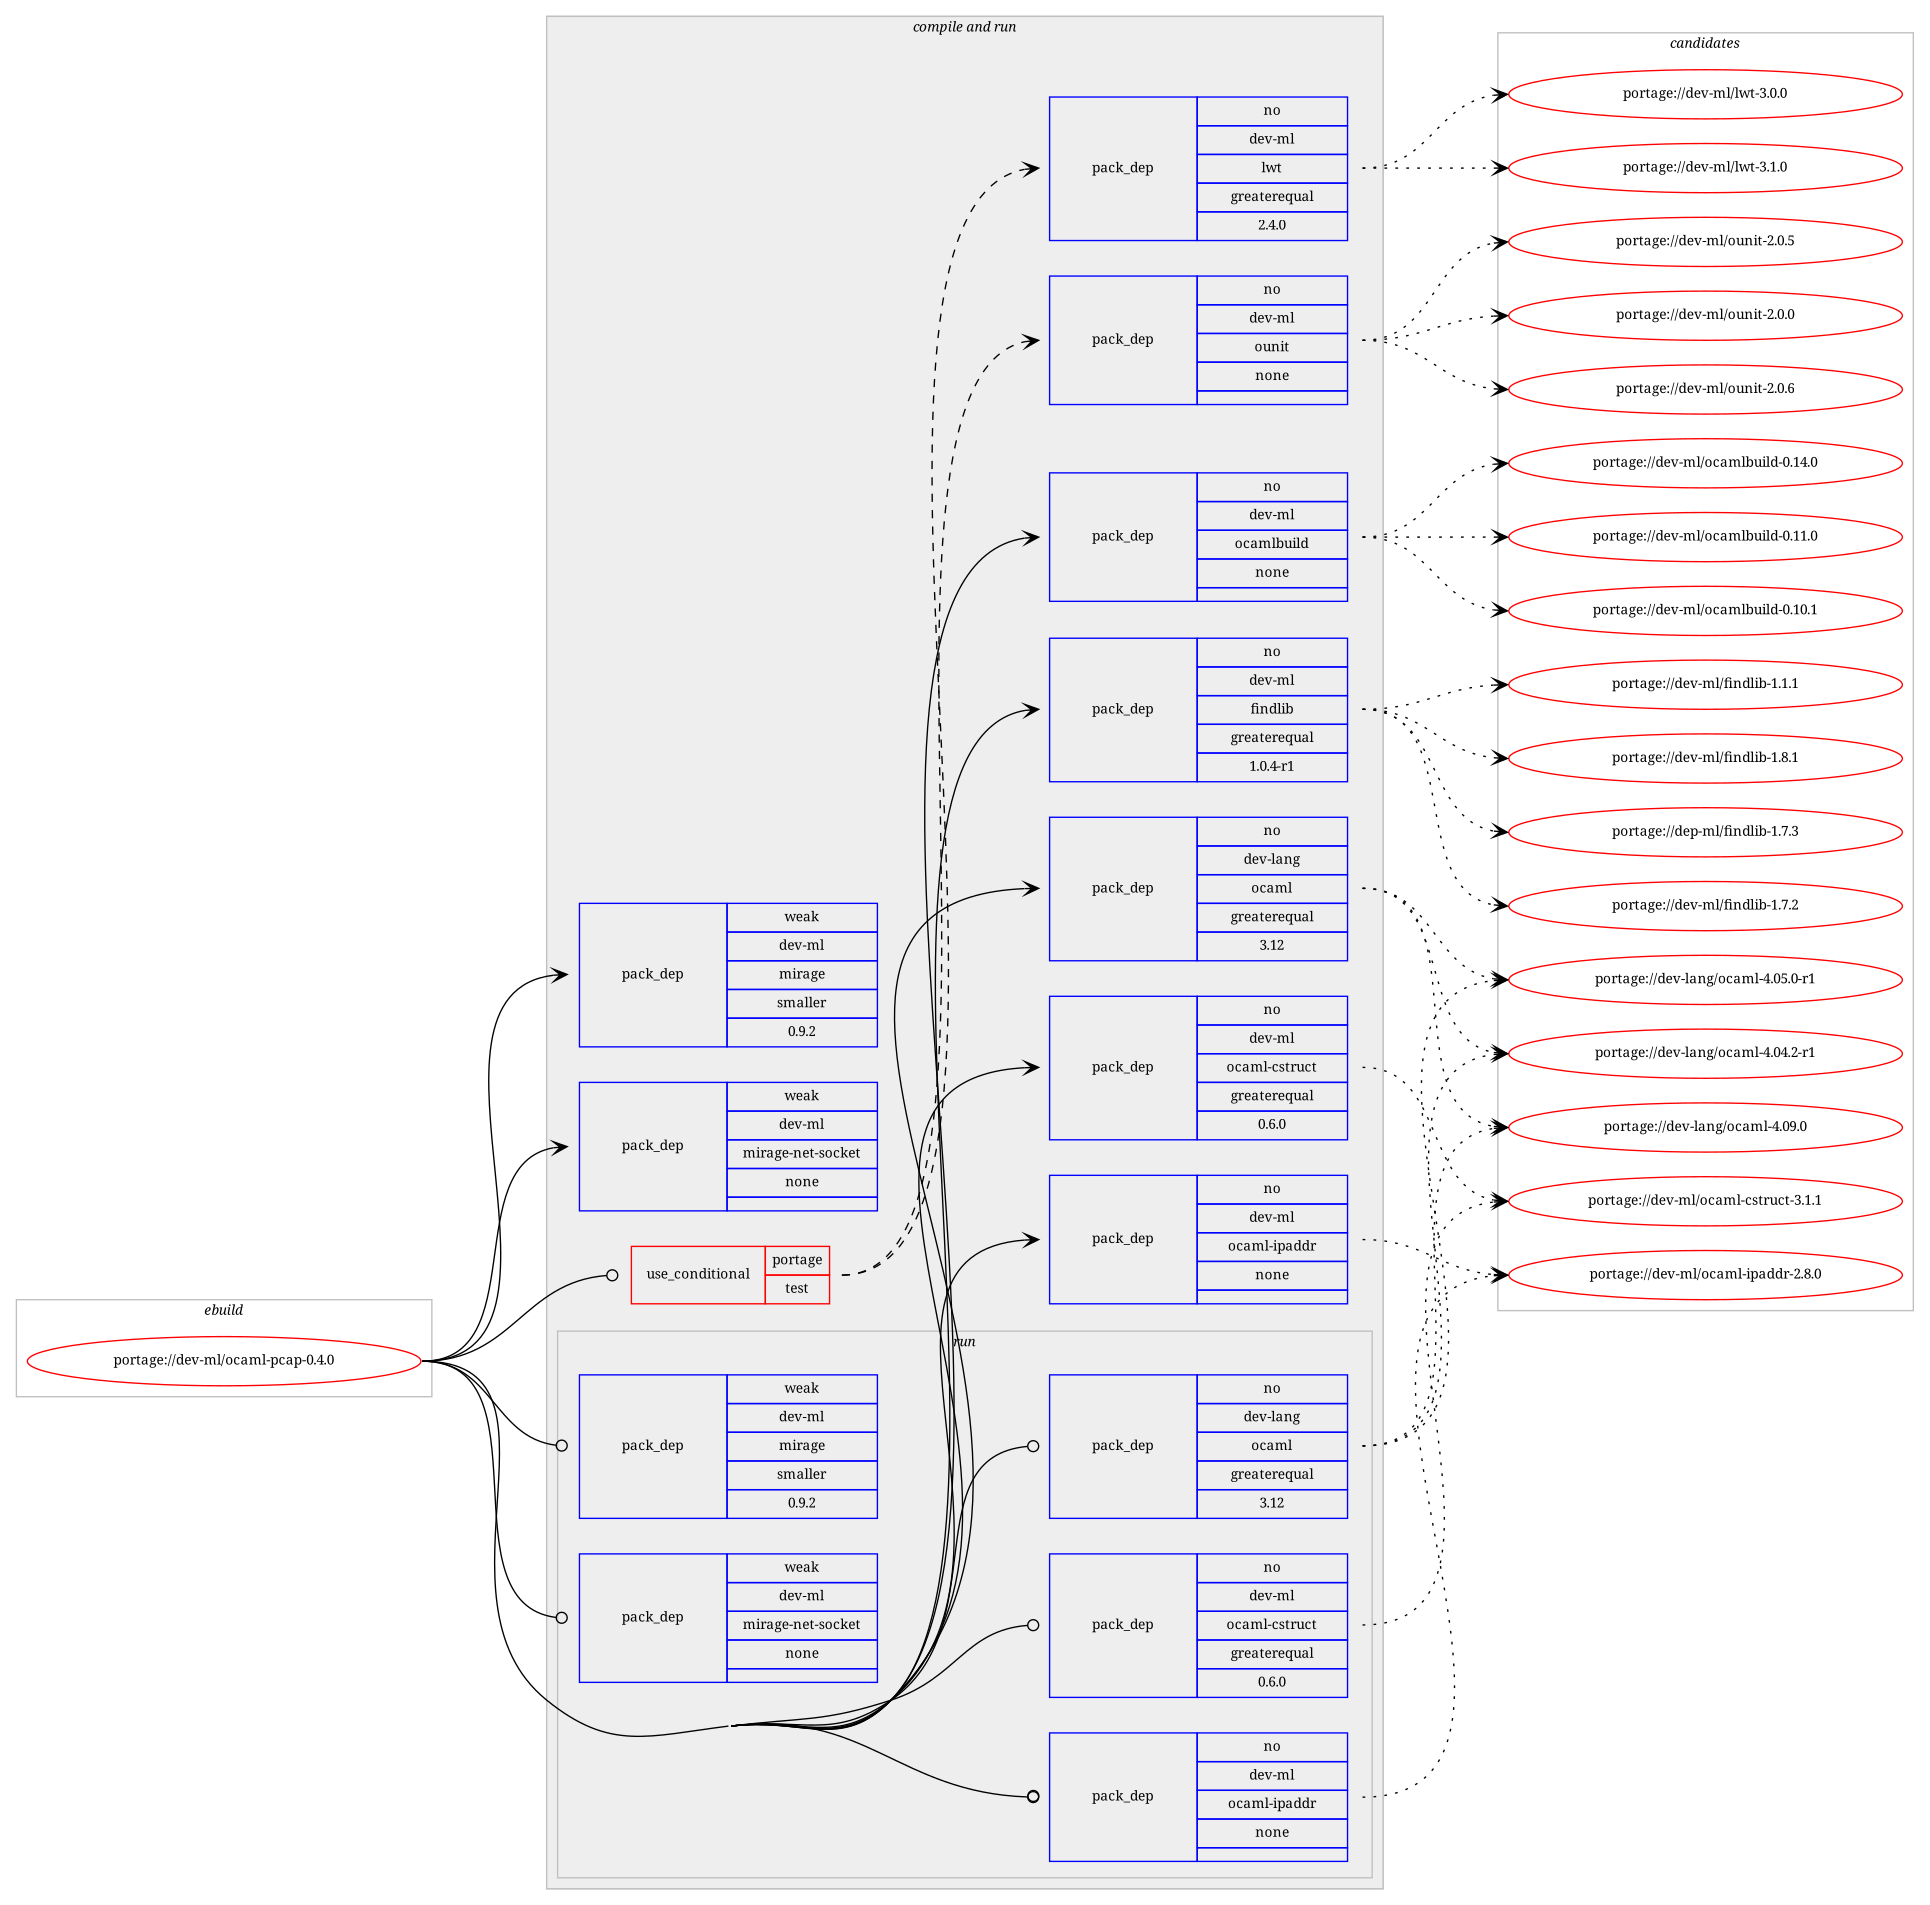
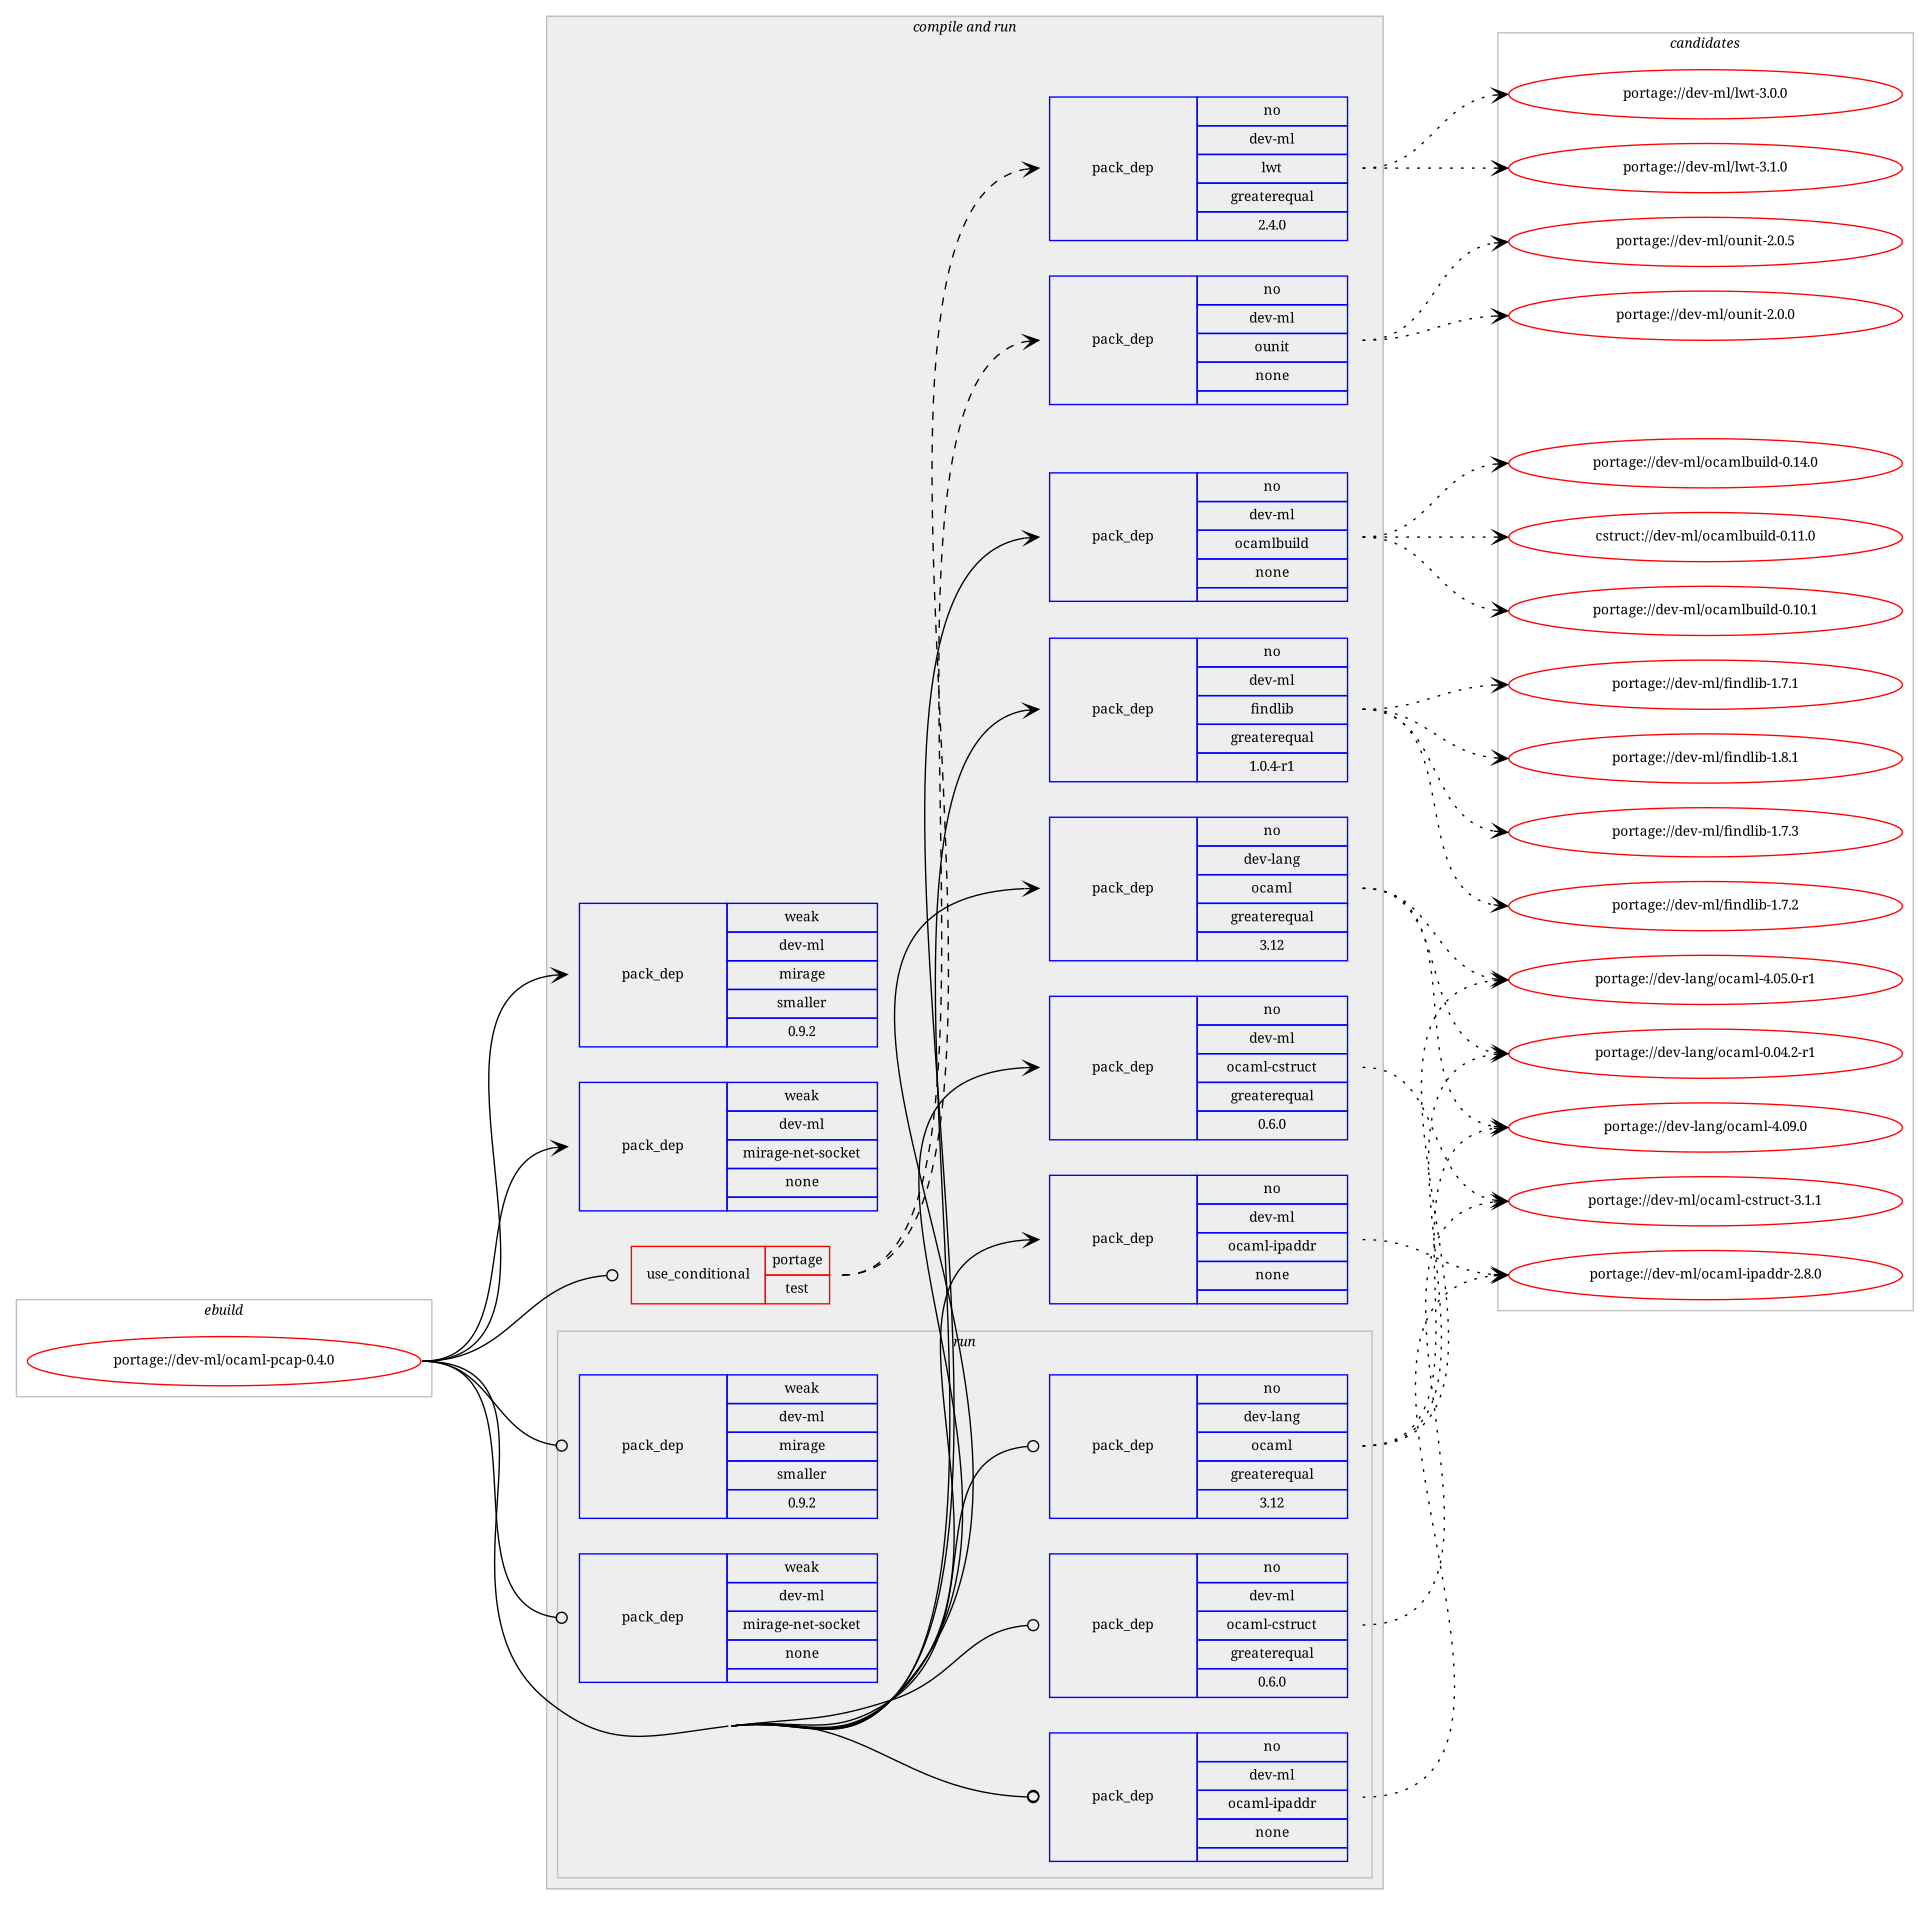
node "portage://dev-ml/ounit-2.0.6": removed
node "portage://dev-ml/ocamlbuild-0.11.0": label "portage://dev-ml/ocamlbuild-0.11.0" -> "cstruct://dev-ml/ocamlbuild-0.11.0"
node "portage://dev-ml/findlib-1.1.1": label "portage://dev-ml/findlib-1.1.1" -> "portage://dev-ml/findlib-1.7.1"
node "portage://dep-ml/findlib-1.7.3": label "portage://dep-ml/findlib-1.7.3" -> "portage://dev-ml/findlib-1.7.3"
node "portage://dev-lang/ocaml-4.04.2-r1": label "portage://dev-lang/ocaml-4.04.2-r1" -> "portage://dev-lang/ocaml-0.04.2-r1"
